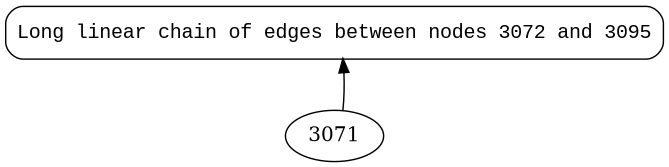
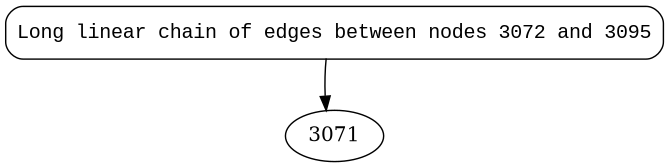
edge "3071" -> "Long linear chain of edges between nodes 3072 and 3095": reversed
